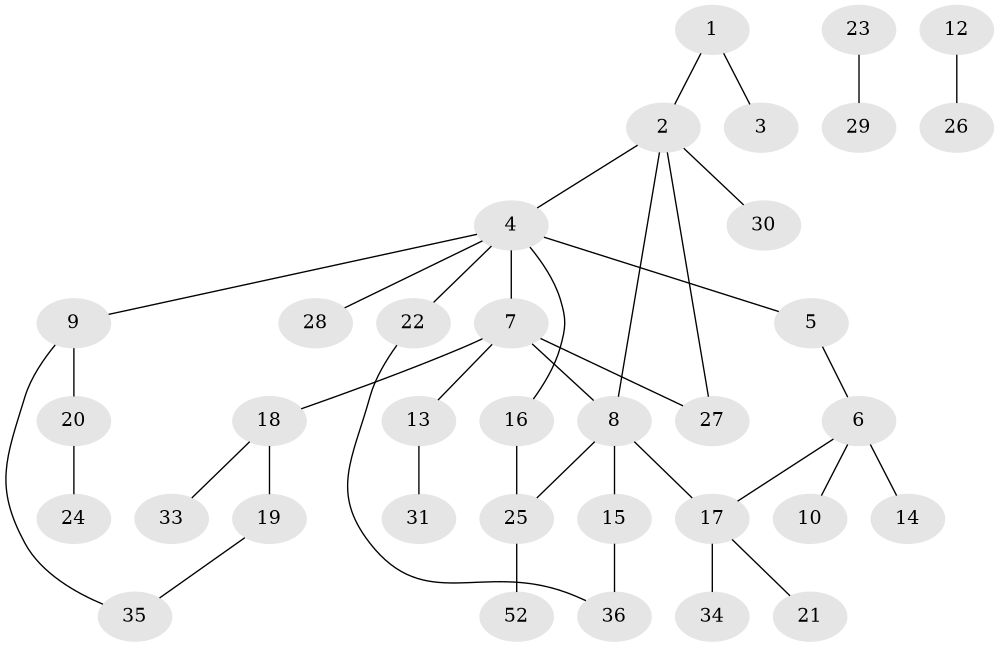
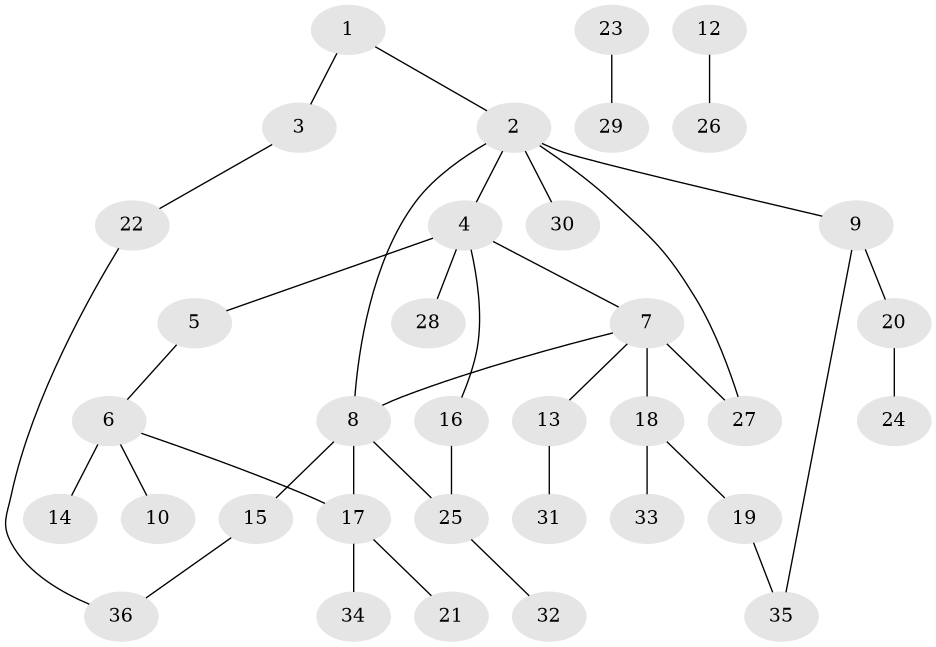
edge "4" -- "9": now "2" -- "9"
edge "4" -- "22": now "3" -- "22"
node "52": label "52" -> "32"
